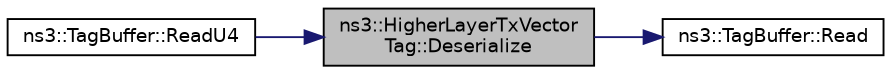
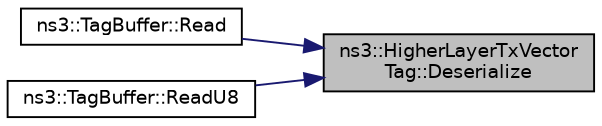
node "ns3::TagBuffer::ReadU4": label "ns3::TagBuffer::ReadU4" -> "ns3::TagBuffer::ReadU8"
edge "ns3::HigherLayerTxVector Tag::Deserialize" -> "ns3::TagBuffer::Read": reversed
